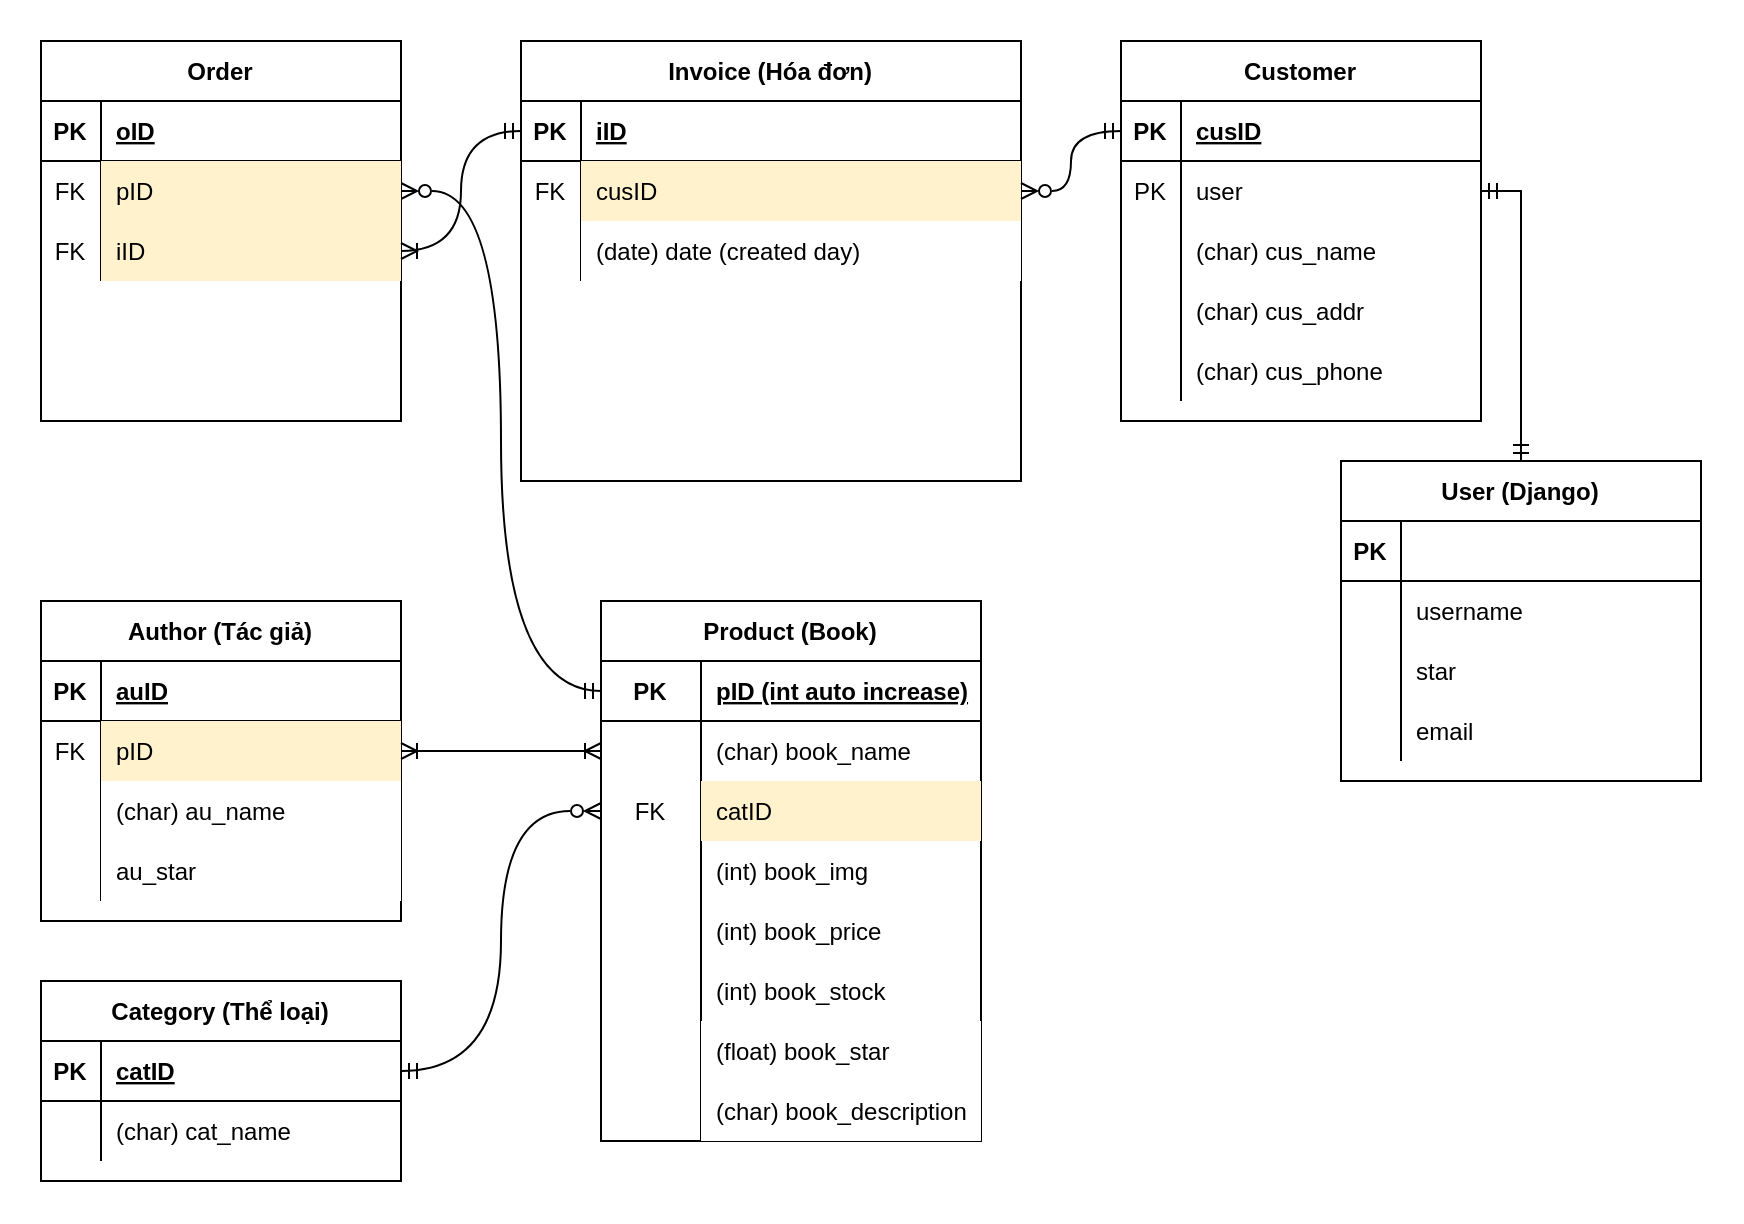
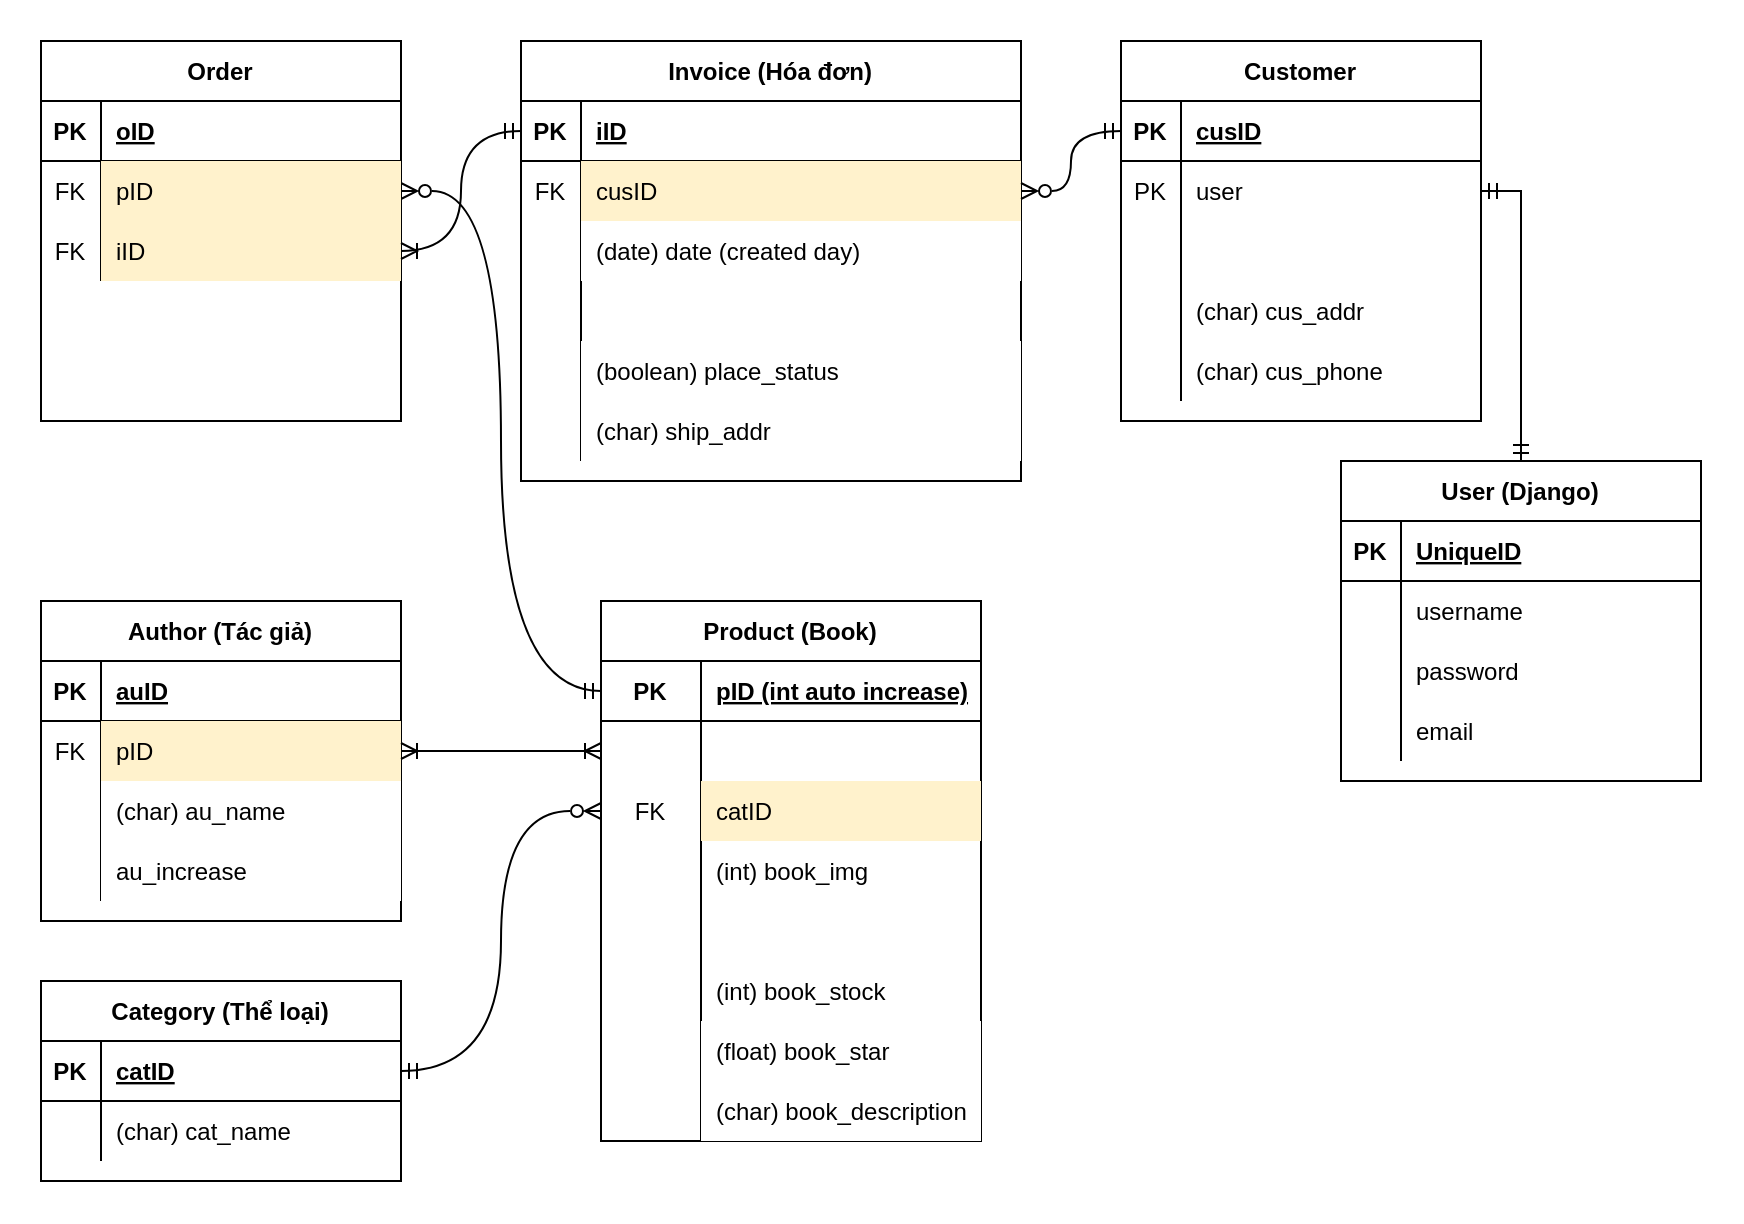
node "(char) cus_name": removed
node "(boolean) place_status": added
node "(char) ship_addr": added
node "UniqueID": added
node "star": label "star" -> "password"
node "(char) book_name": removed
node "au_star": label "au_star" -> "au_increase"
node "(int) book_price": removed
